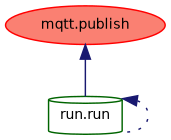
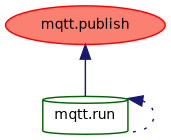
node "run.run": label "run.run" -> "mqtt.run"
